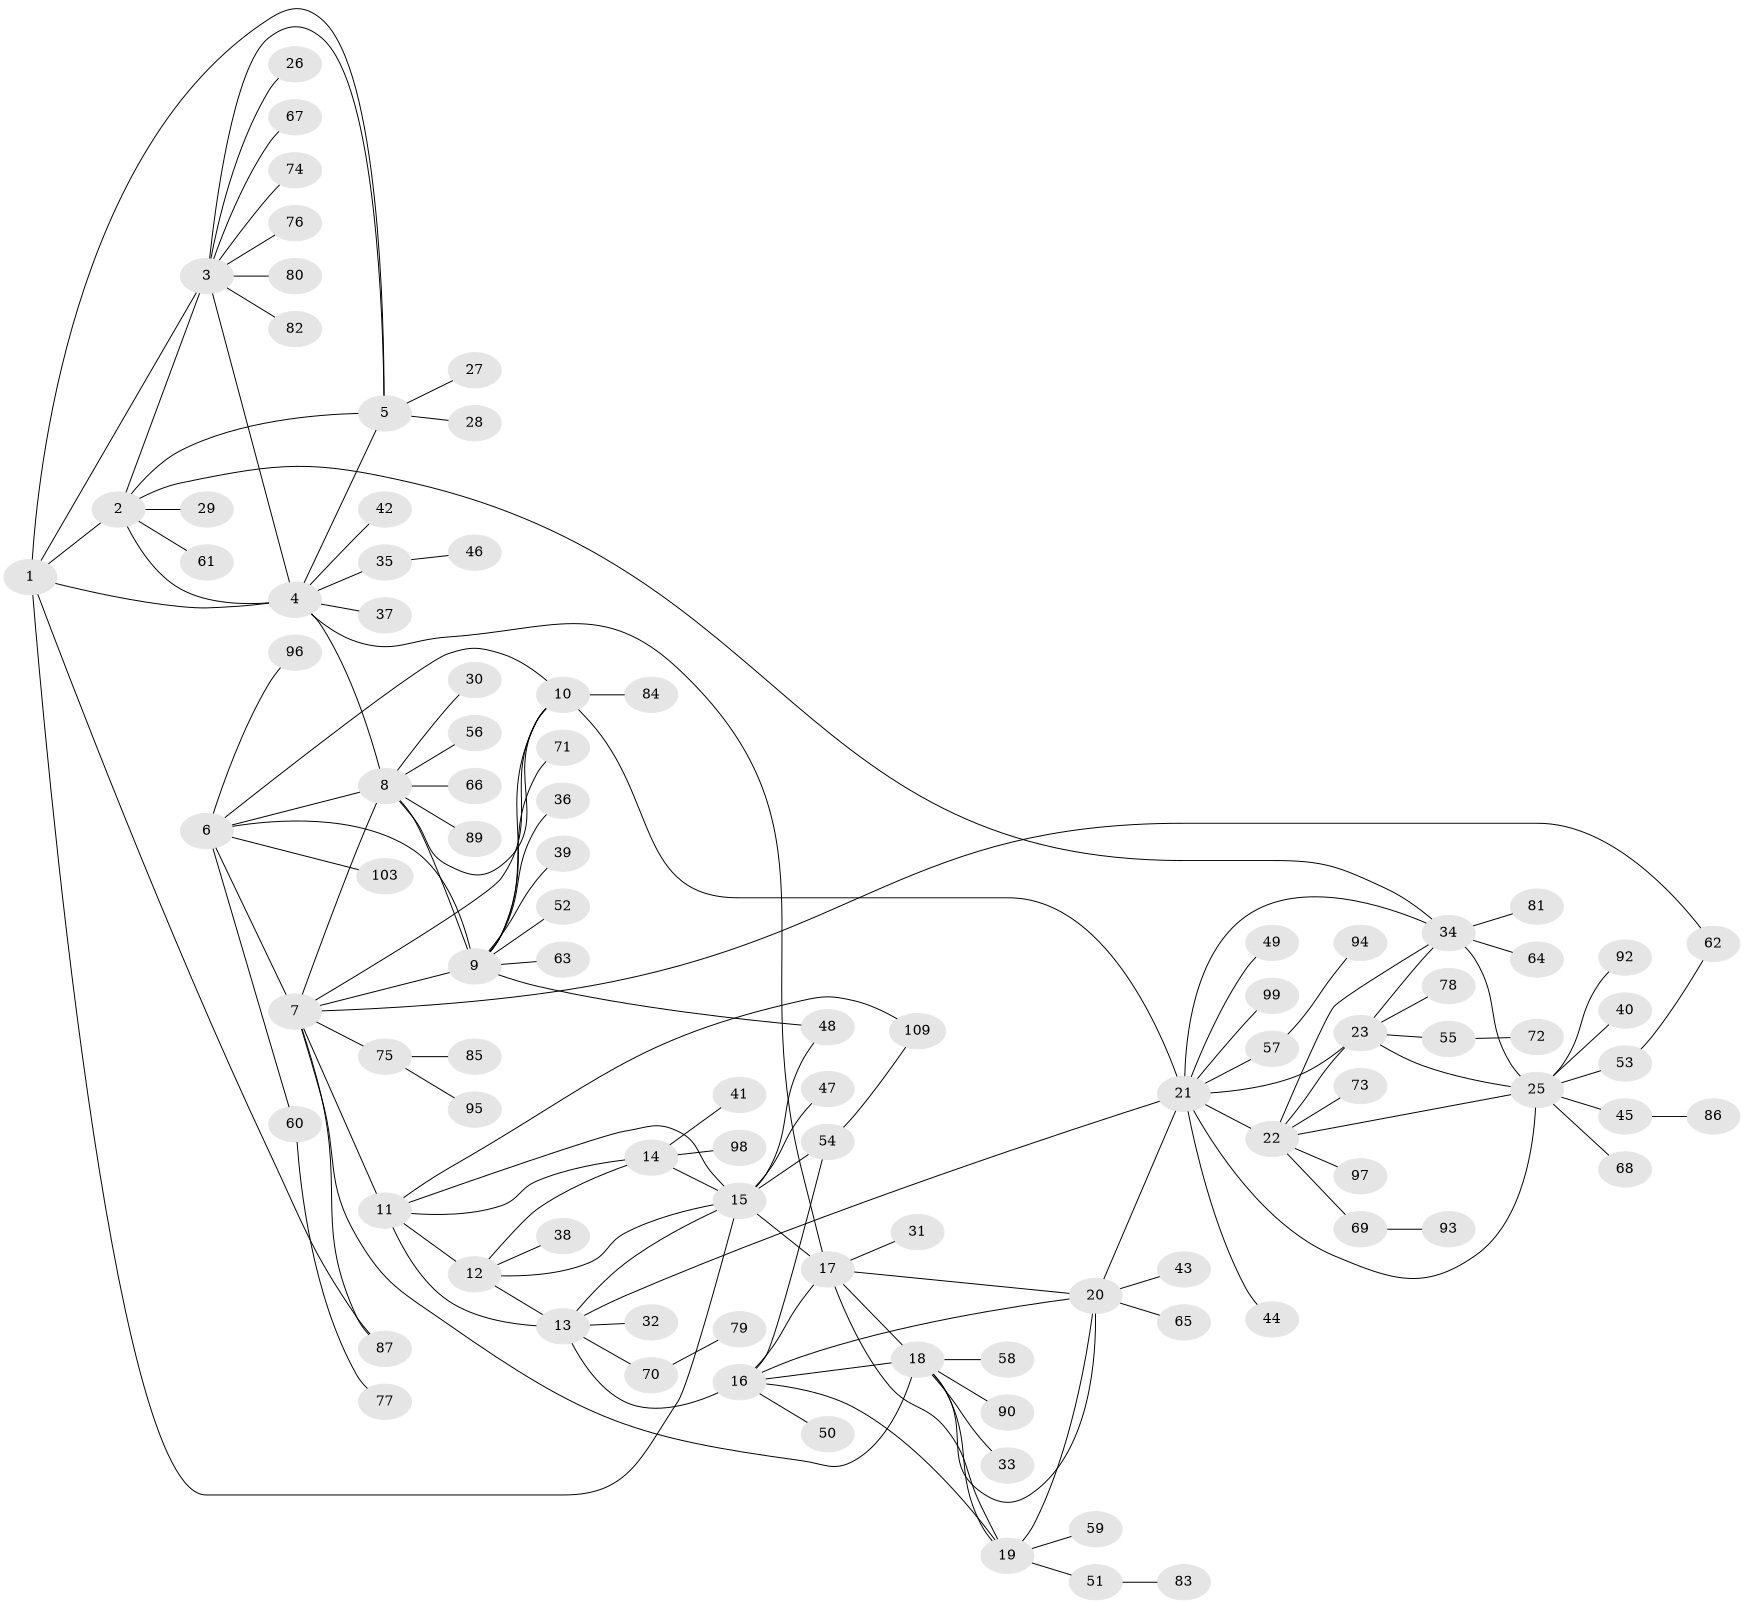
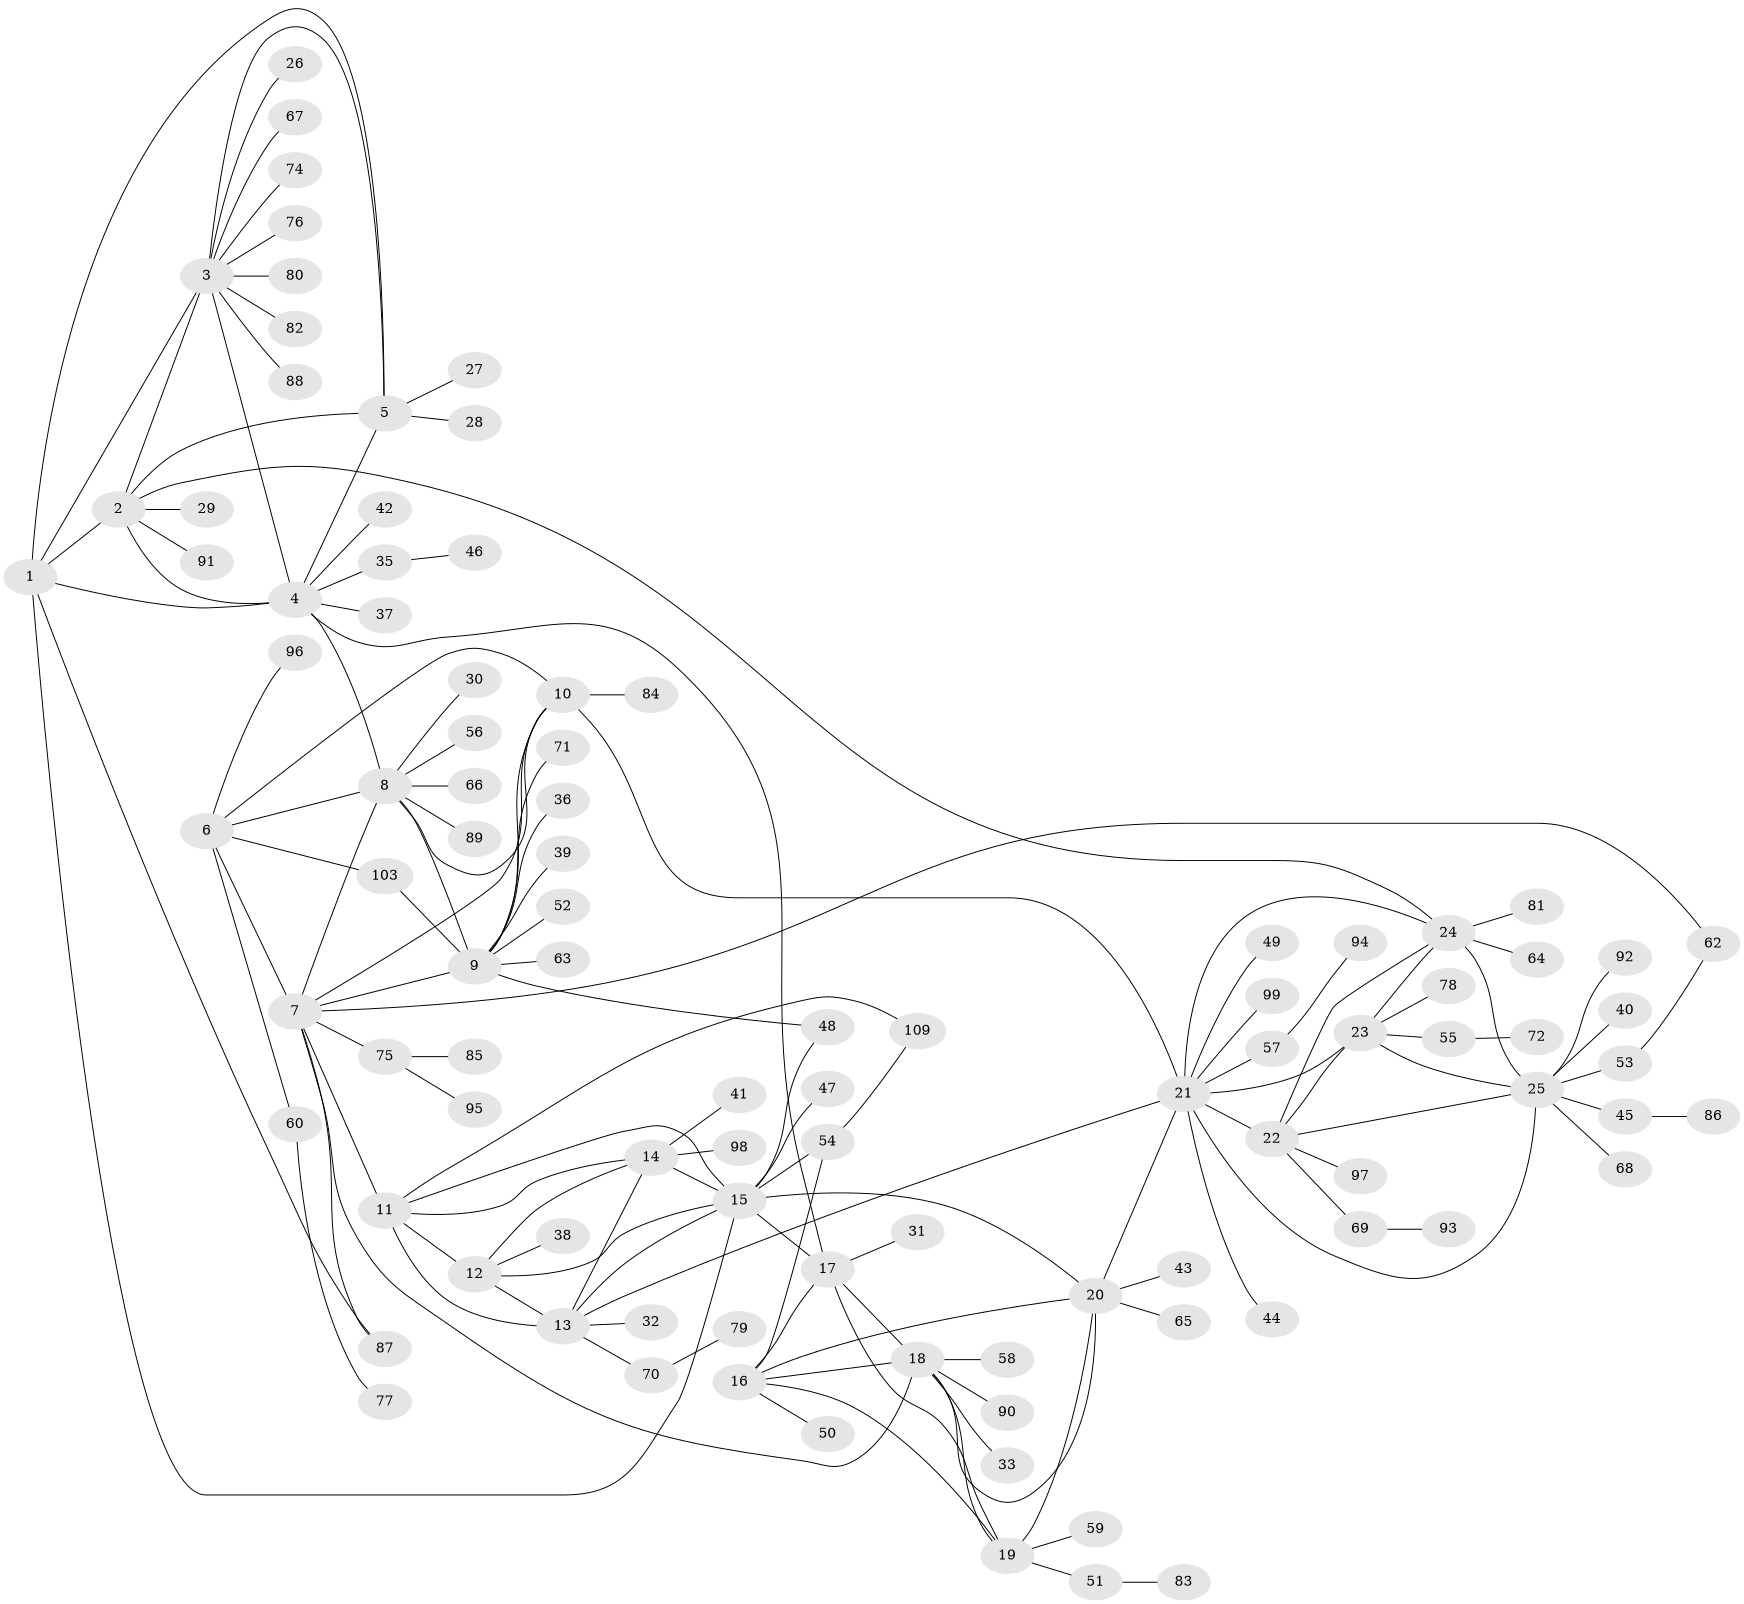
node "88": added
node "61": label "61" -> "91"
edge "6" -- "9": now "103" -- "9"
node "34": label "34" -> "24"
node "73": removed
edge "17" -- "20": now "15" -- "20"
edge "13" -- "16": now "13" -- "14"
